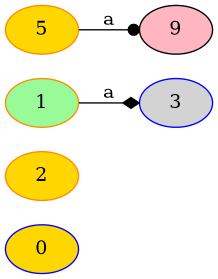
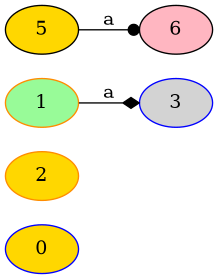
node "5": color darkorange -> black
node "9": label "9" -> "6"
